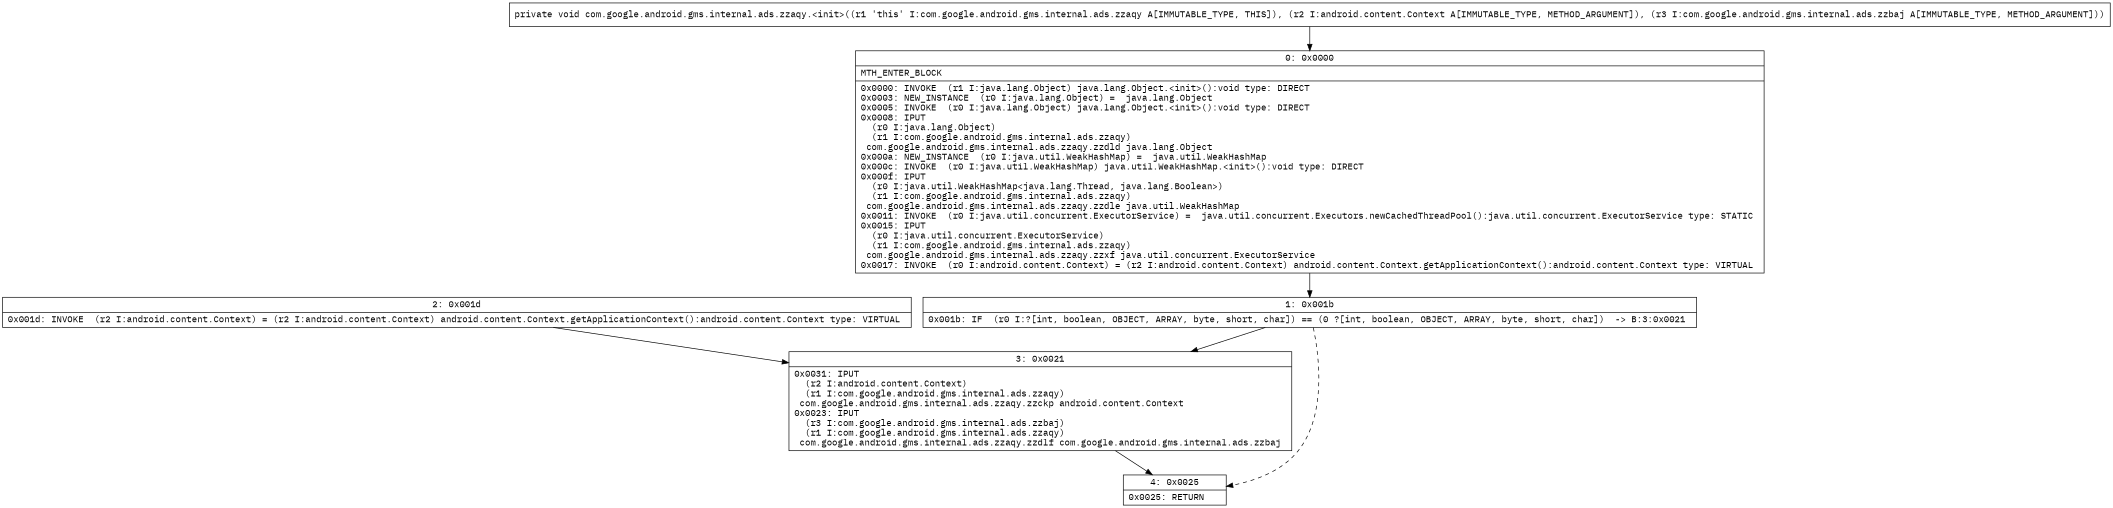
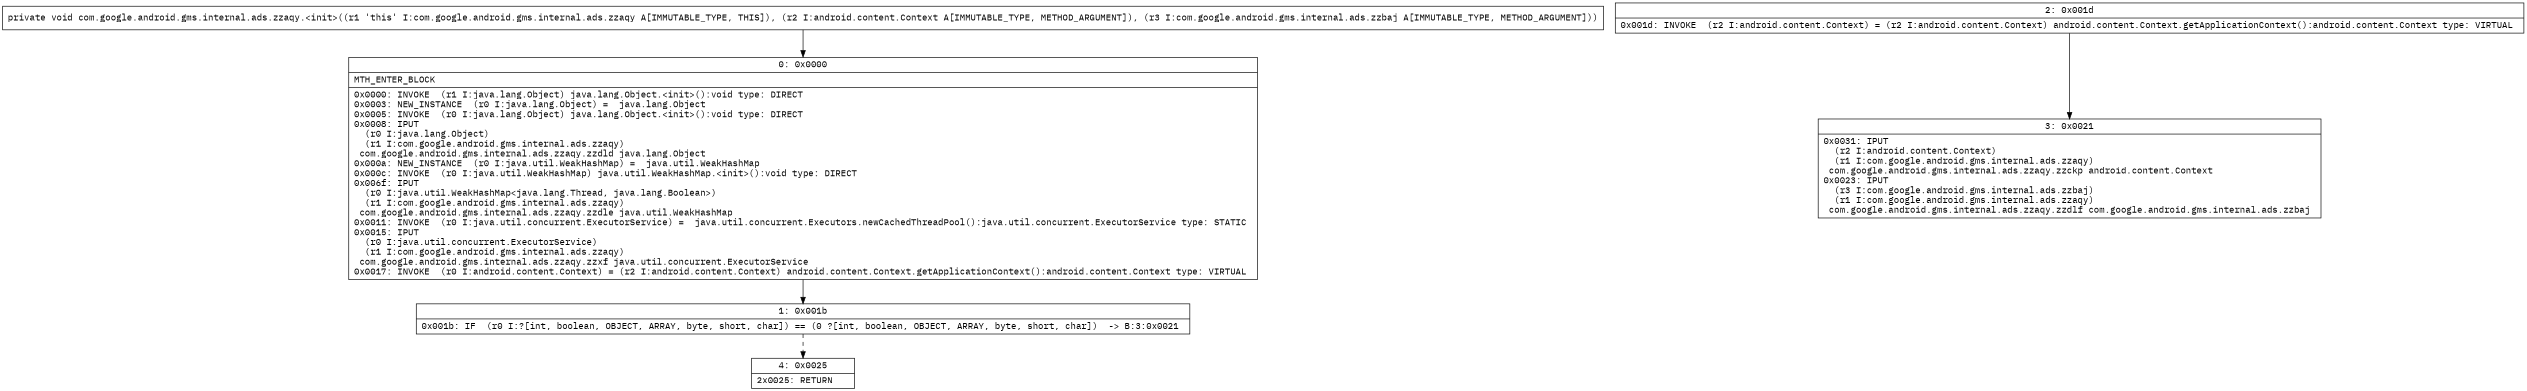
node "0: 0x0000": text "0x000f: IPUT" -> "0x006f: IPUT"
edge "1: 0x001b" -> "3: 0x0021": removed
edge "3: 0x0021" -> "4: 0x0025": removed
node "4: 0x0025": text "0x0025: RETURN" -> "2x0025: RETURN"
